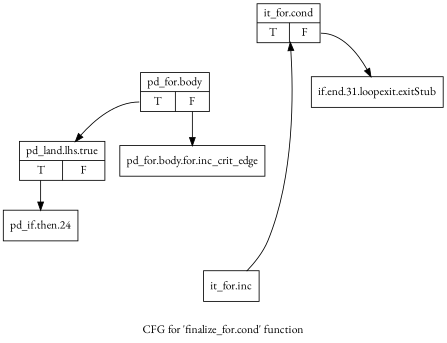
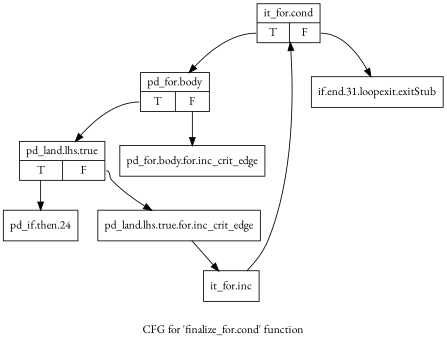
edge "it_for.cond" -> "pd_for.body": added
node "pd_land.lhs.true.for.inc_crit_edge": added
